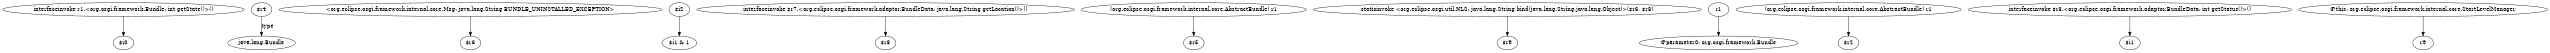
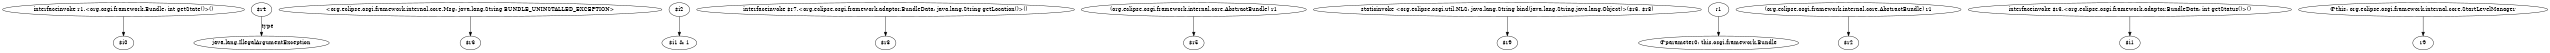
node "java.lang.Bundle": label "java.lang.Bundle" -> "java.lang.IllegalArgumentException"
node "@parameter0: org.osgi.framework.Bundle": label "@parameter0: org.osgi.framework.Bundle" -> "@parameter0: this.osgi.framework.Bundle"
